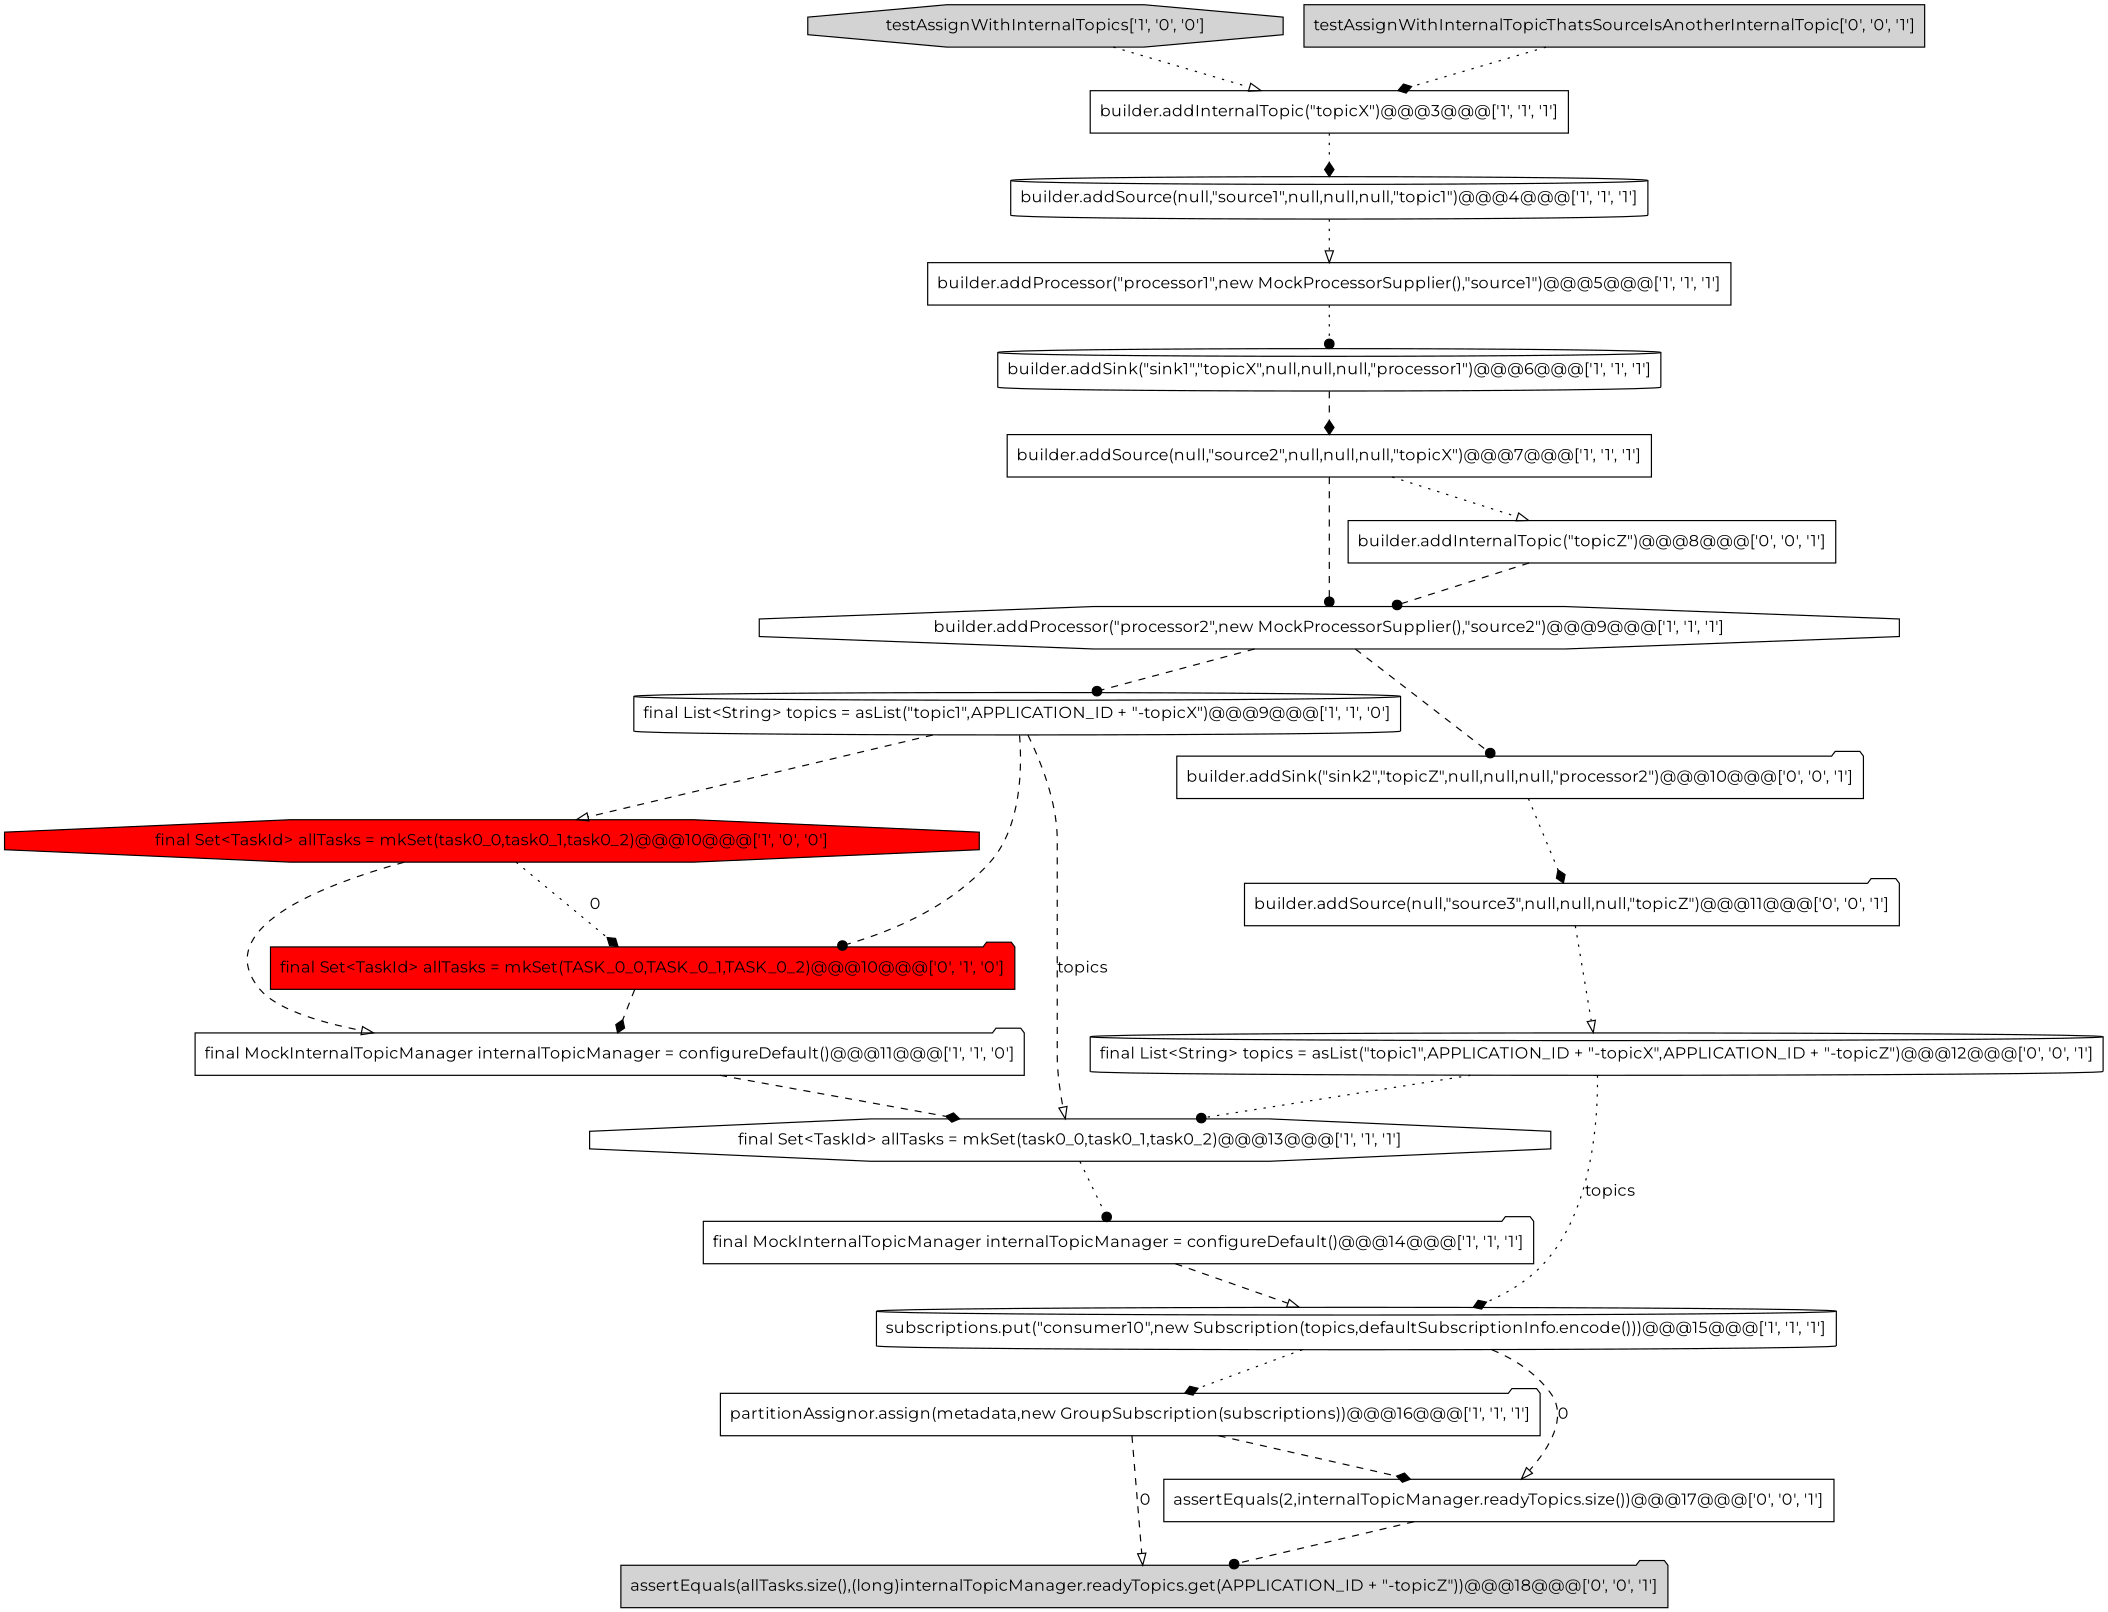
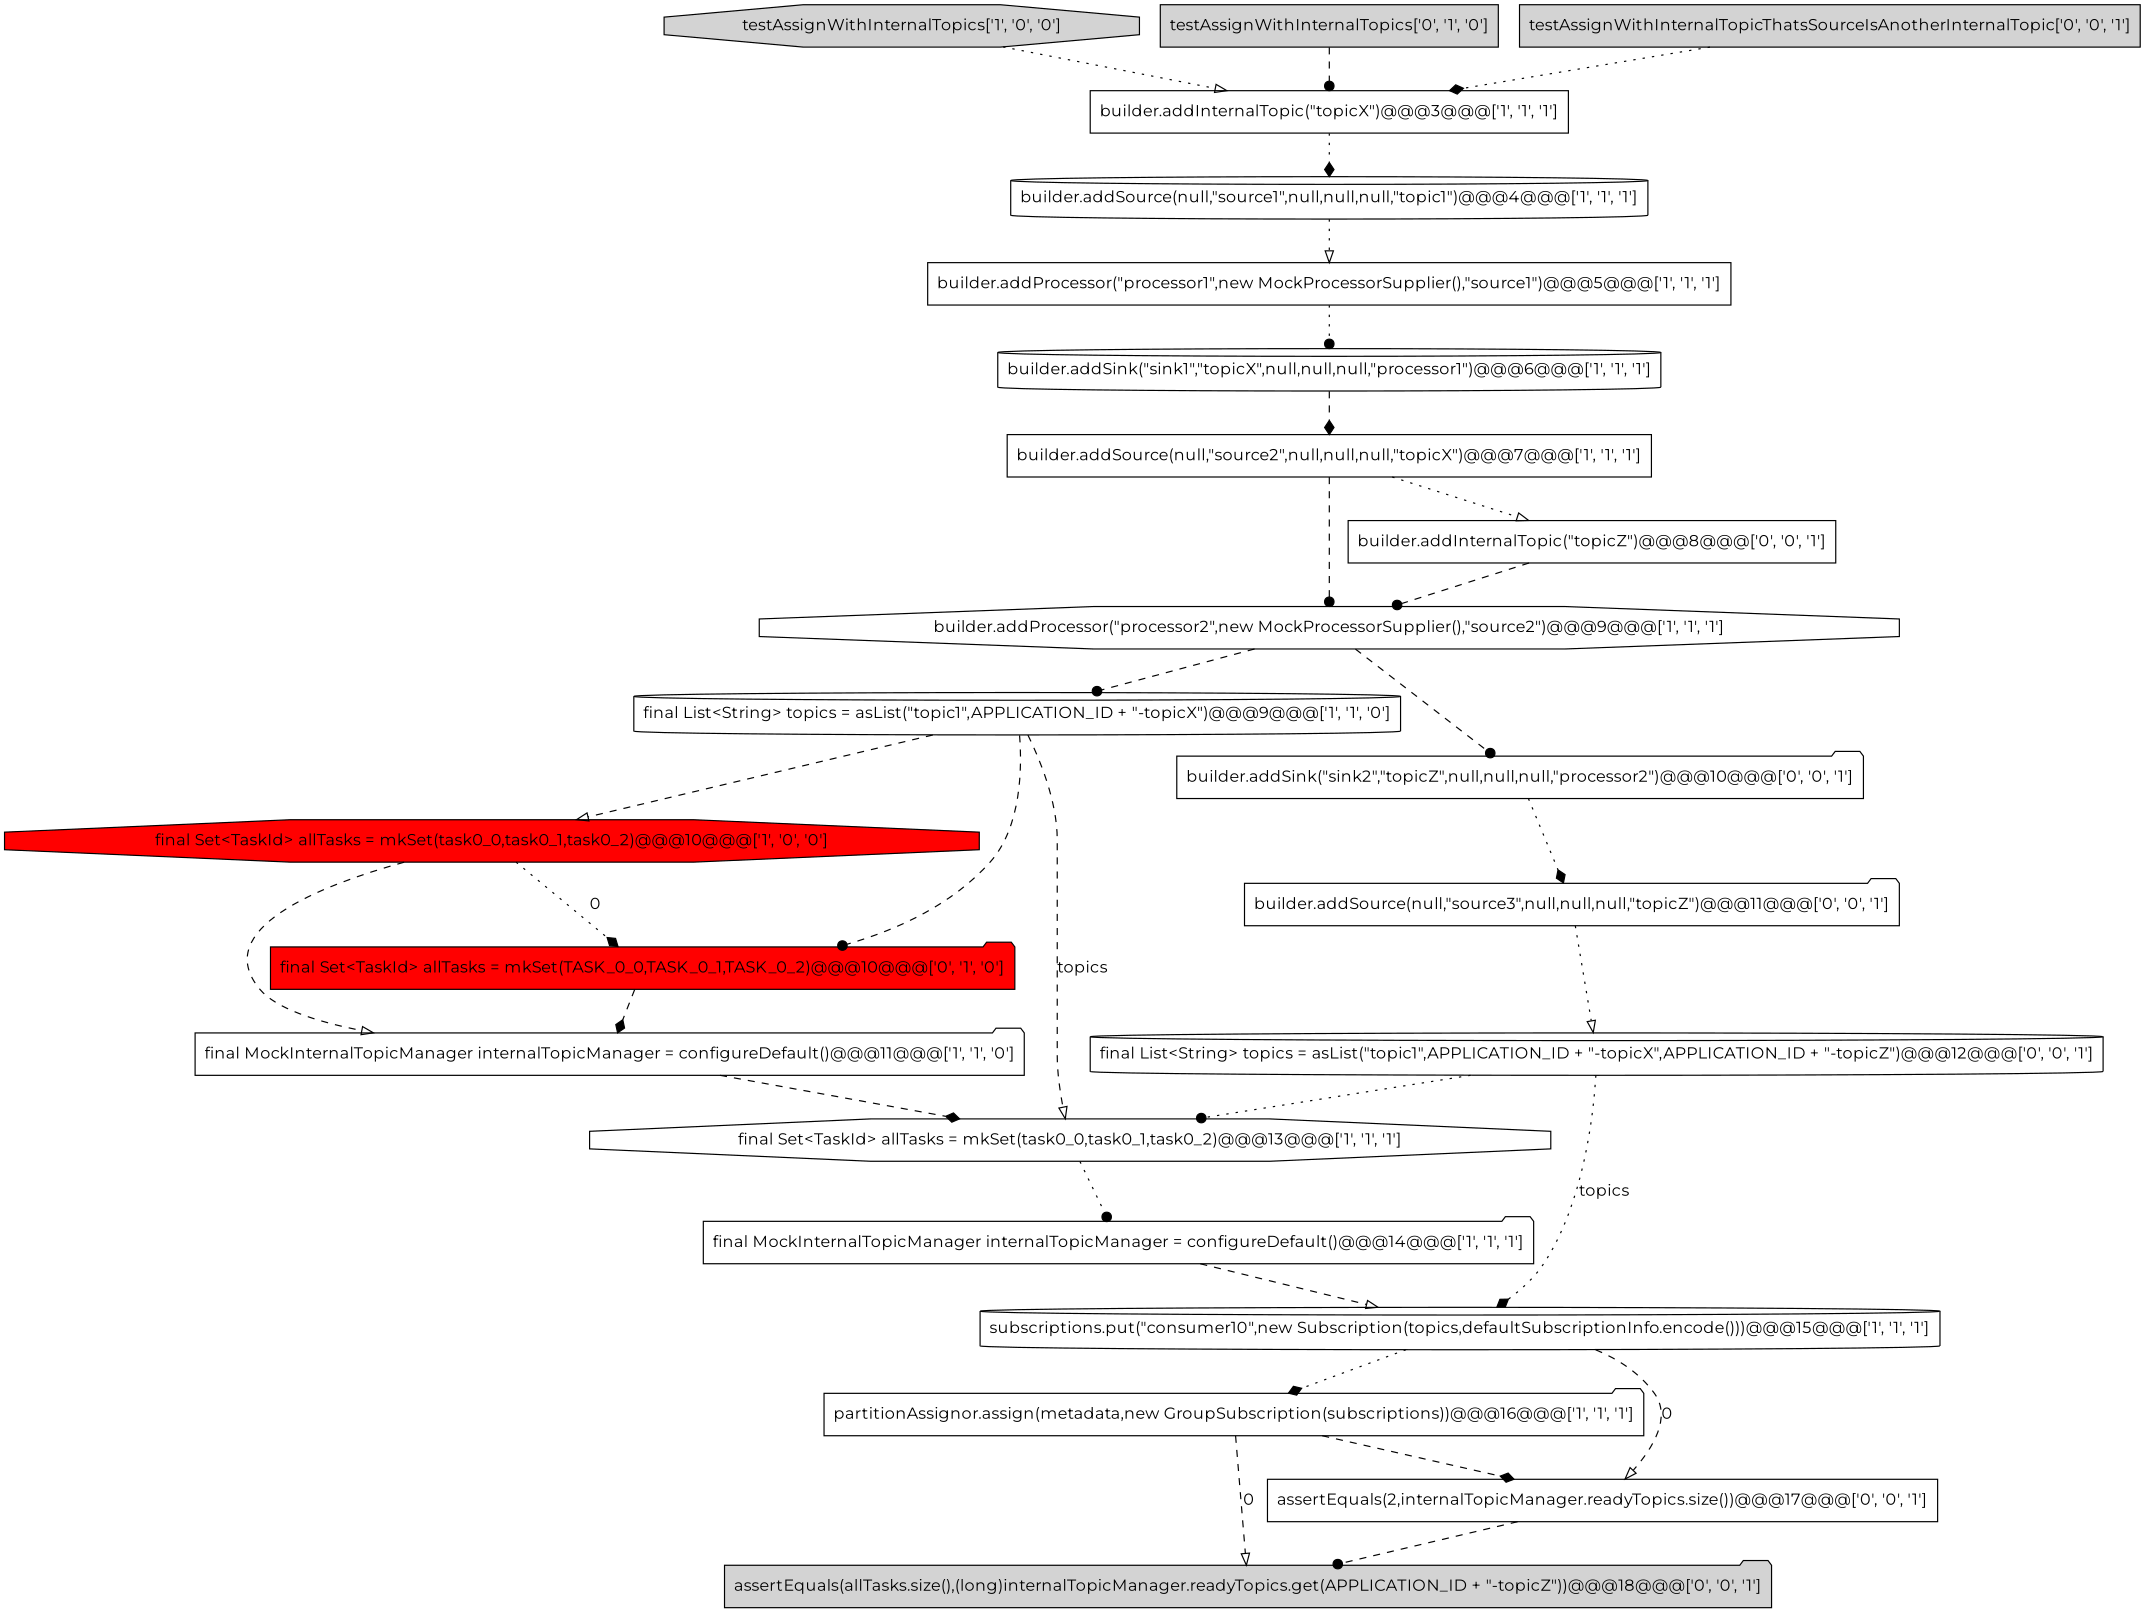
node "testAssignWithInternalTopics['0', '1', '0']": added
